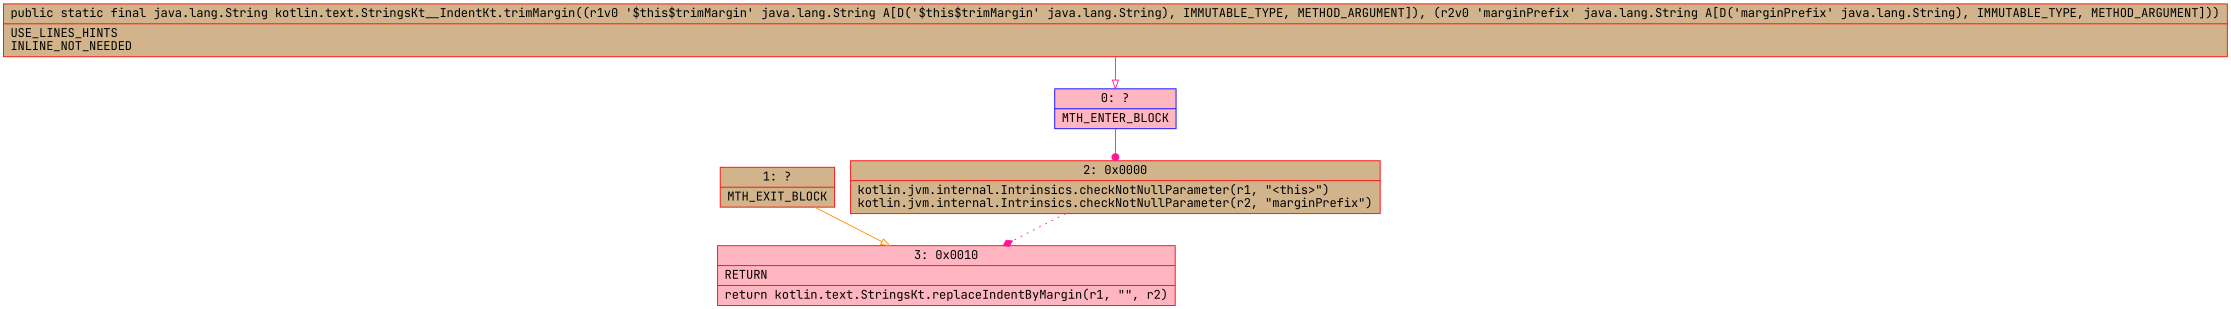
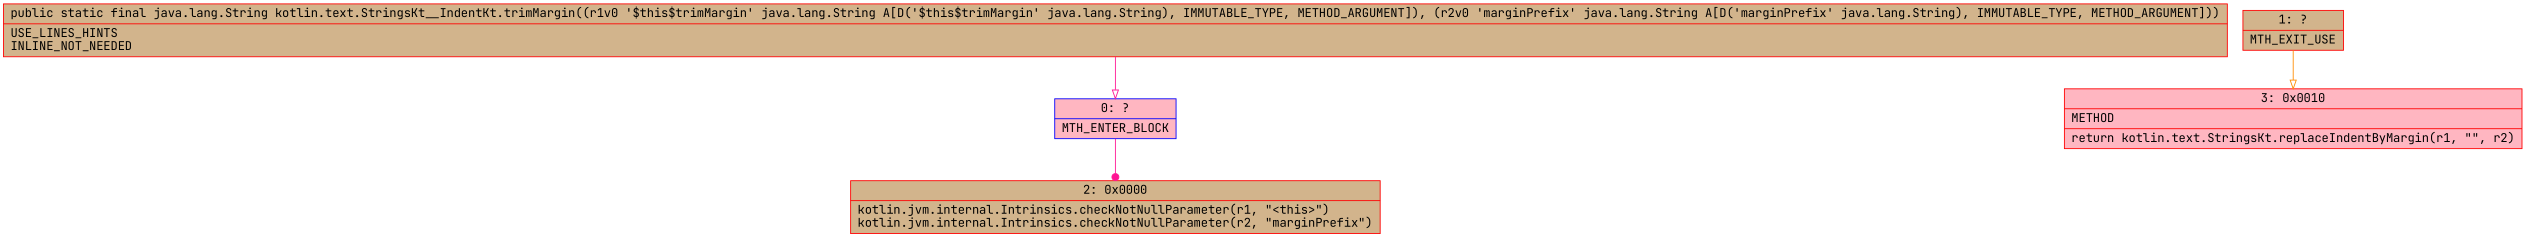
node "1: ?": text "MTH_EXIT_BLOCK" -> "MTH_EXIT_USE"
edge "2: 0x0000" -> "3: 0x0010": removed
node "3: 0x0010": text "RETURN" -> "METHOD"
